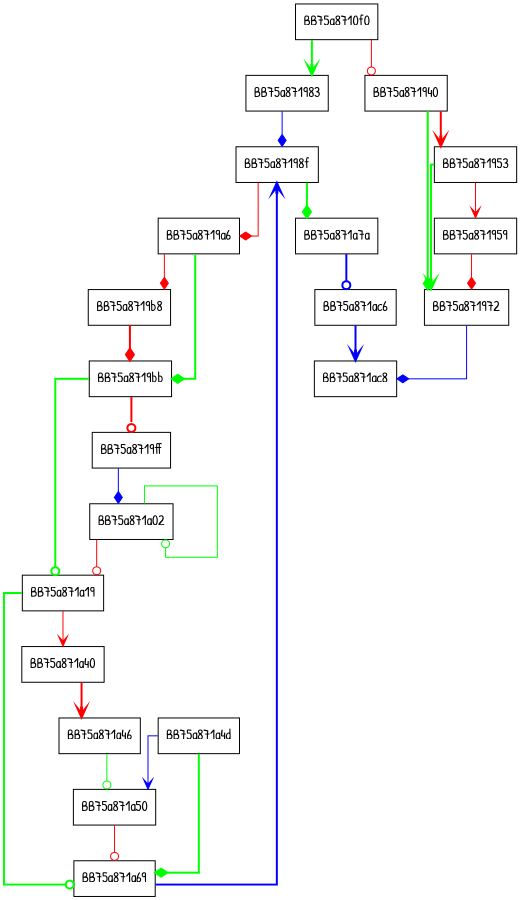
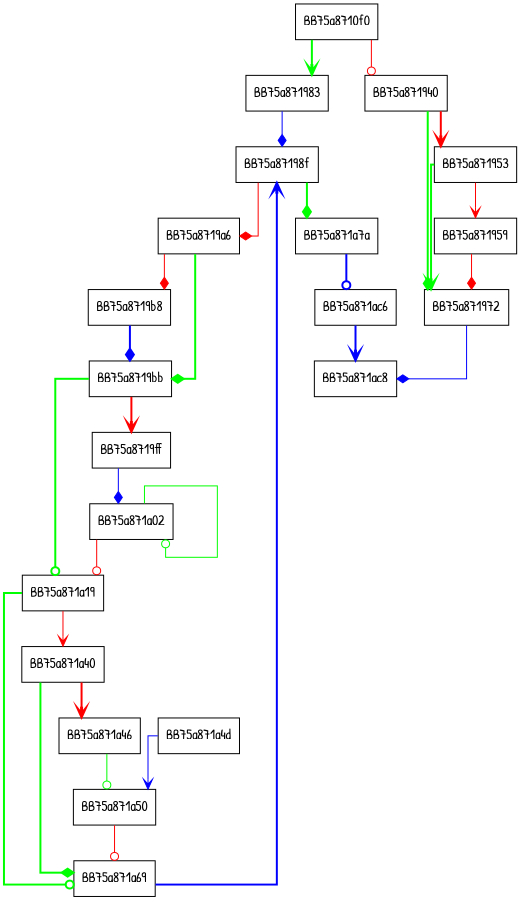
edge "BB75a8719b8" -> "BB75a8719bb": color red -> blue
edge "BB75a8719bb" -> "BB75a8719ff": arrowhead odot -> vee
edge "BB75a871a4d" -> "BB75a871a69": now "BB75a871a40" -> "BB75a871a69"
